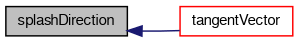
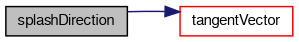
edge "tangentVector" -> "splashDirection": reversed
